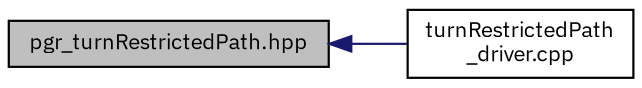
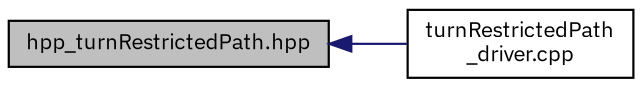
node "pgr_turnRestrictedPath.hpp": label "pgr_turnRestrictedPath.hpp" -> "hpp_turnRestrictedPath.hpp"
